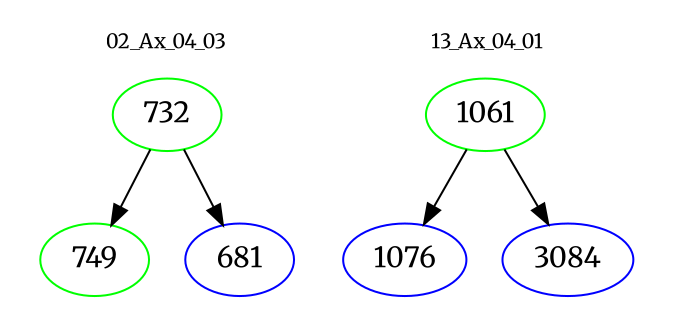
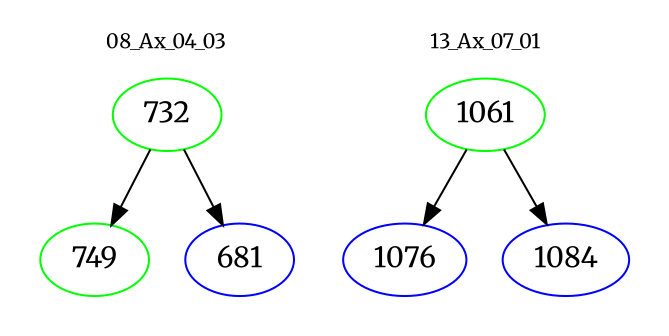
cluster "02_Ax_04_03": label "02_Ax_04_03" -> "08_Ax_04_03"
cluster "13_Ax_04_01": label "13_Ax_04_01" -> "13_Ax_07_01"
node "3084": label "3084" -> "1084"
